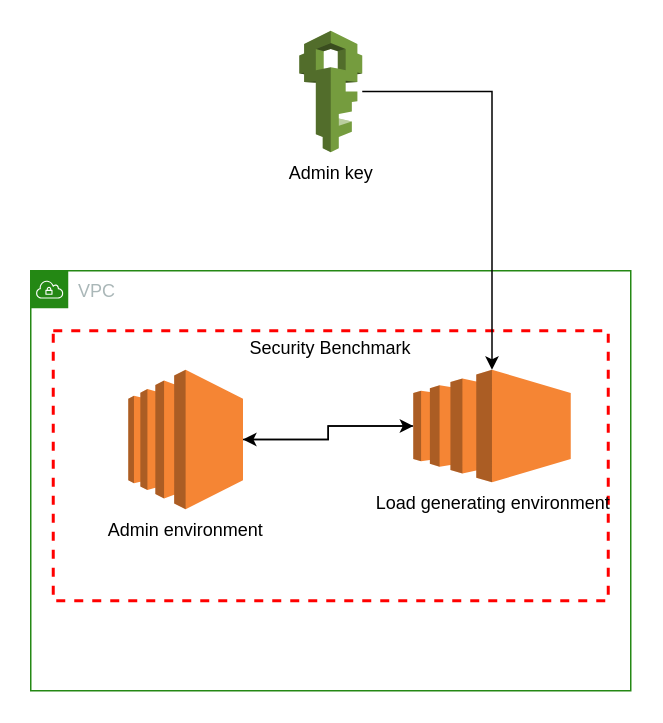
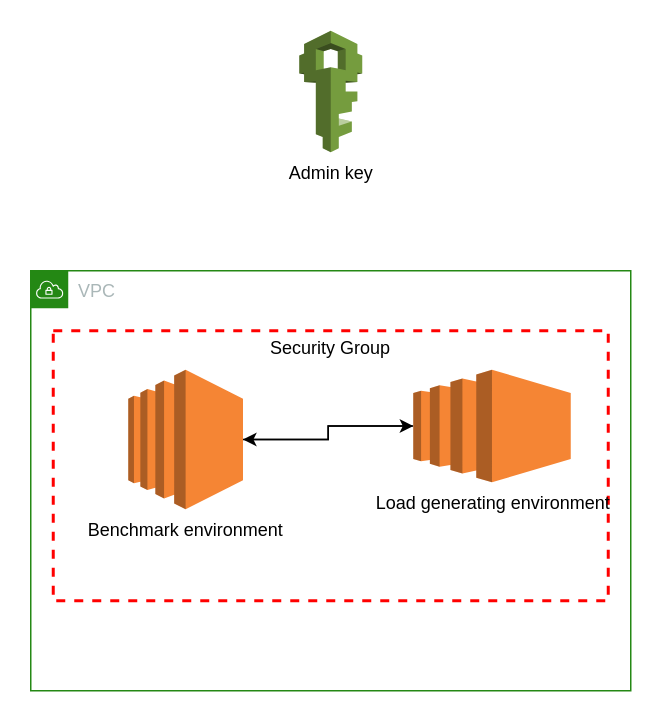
edge "Admin key" -> "Load generating environment": removed
node "Security Benchmark": label "Security Benchmark" -> "Security Group"
node "Admin environment": label "Admin environment" -> "Benchmark environment"
